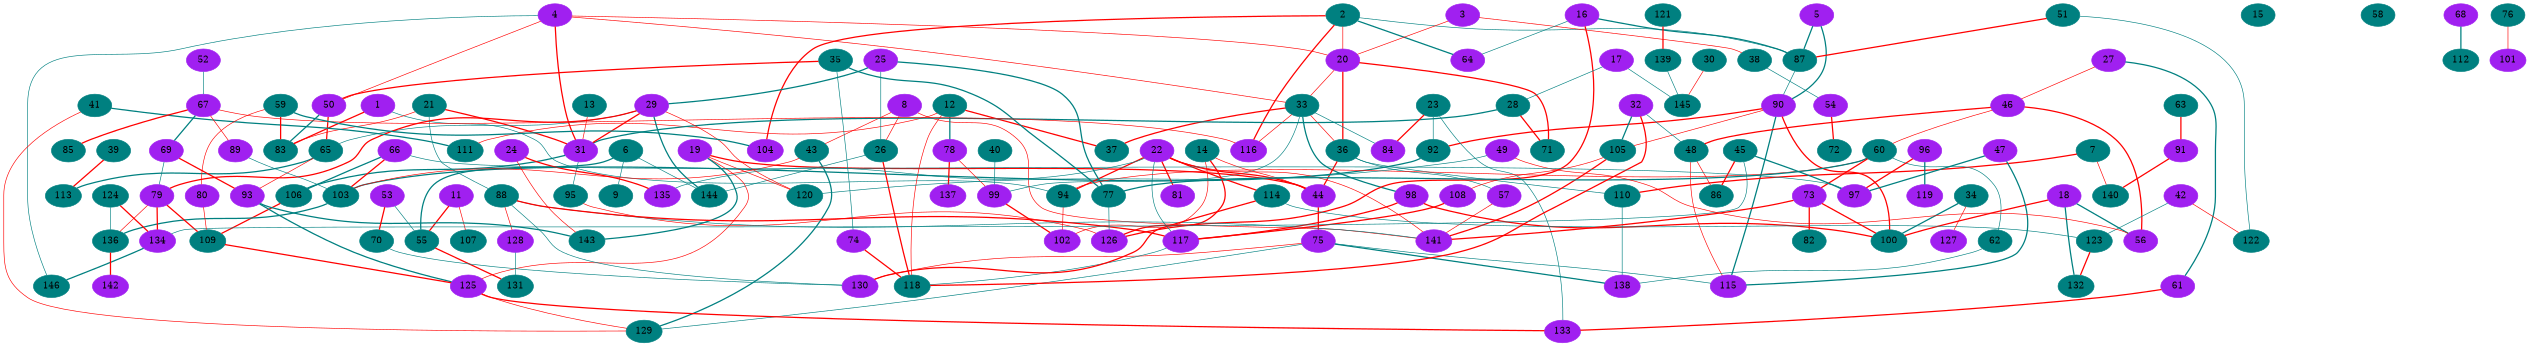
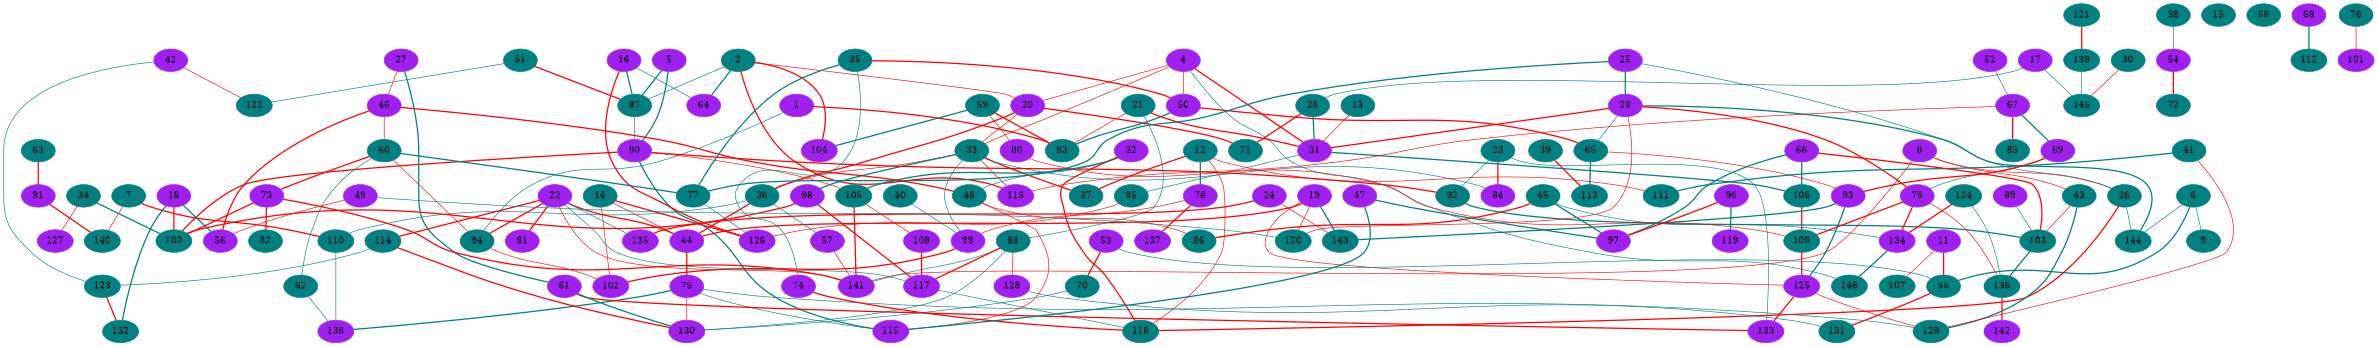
node "3": removed
edge "67" -- "89": removed
edge "66" -- "97": style solid -> bold
edge "61" -- "130": added
